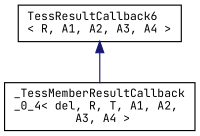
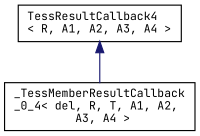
node "TessResultCallback6 < R, A1, A2, A3, A4 >": label "TessResultCallback6 < R, A1, A2, A3, A4 >" -> "TessResultCallback4 < R, A1, A2, A3, A4 >"
